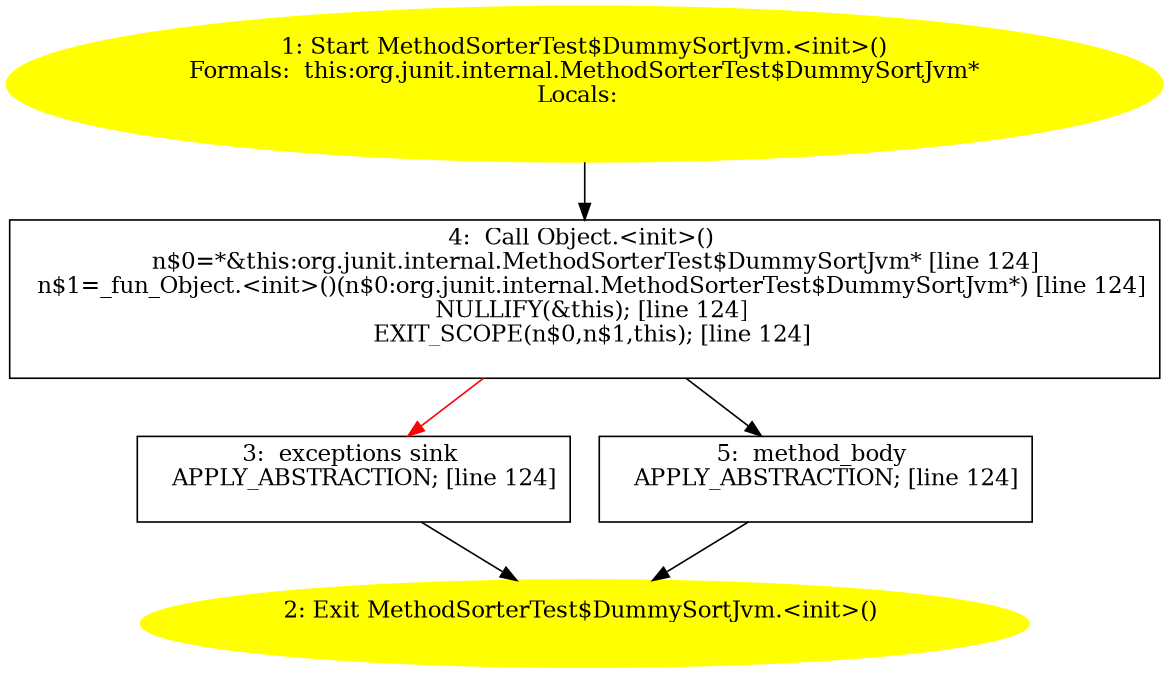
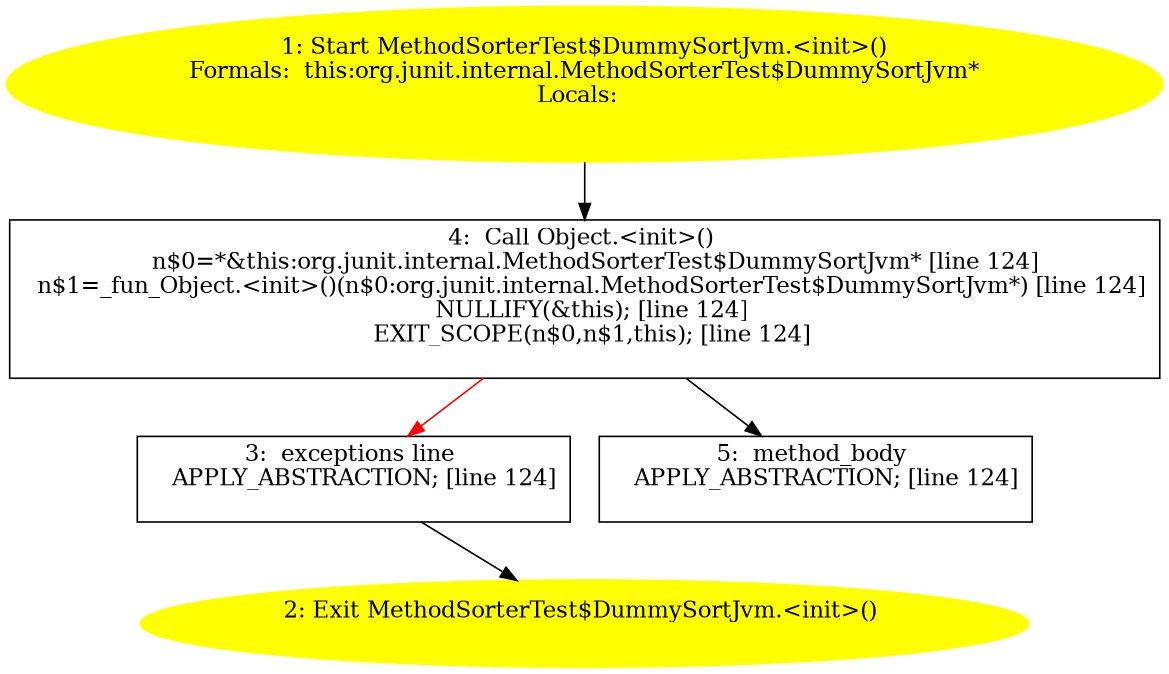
node "3:  exceptions sink APPLY_ABSTRACTION; [line 124]": label "3:  exceptions sink APPLY_ABSTRACTION; [line 124]" -> "3:  exceptions line APPLY_ABSTRACTION; [line 124]"
edge "5:  method_body APPLY_ABSTRACTION; [line 124]" -> "2: Exit MethodSorterTest$DummySortJvm.<init>()": removed
